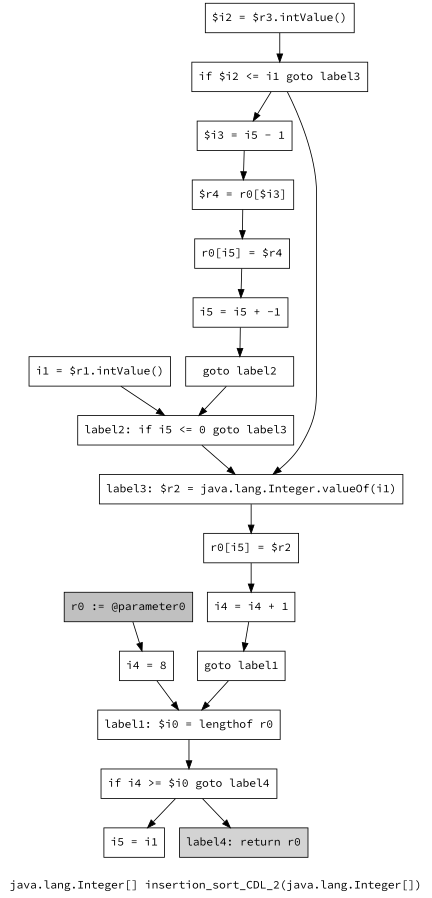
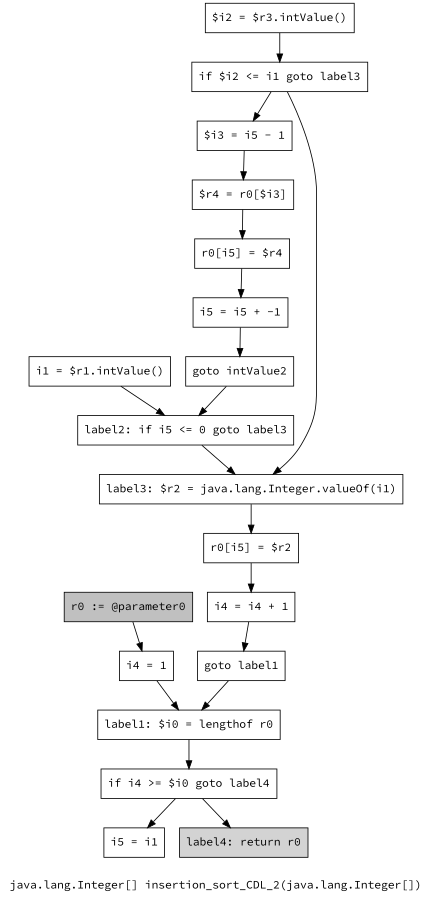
node "goto label2": label "goto label2" -> "goto intValue2"
node "i4 = 8": label "i4 = 8" -> "i4 = 1"
